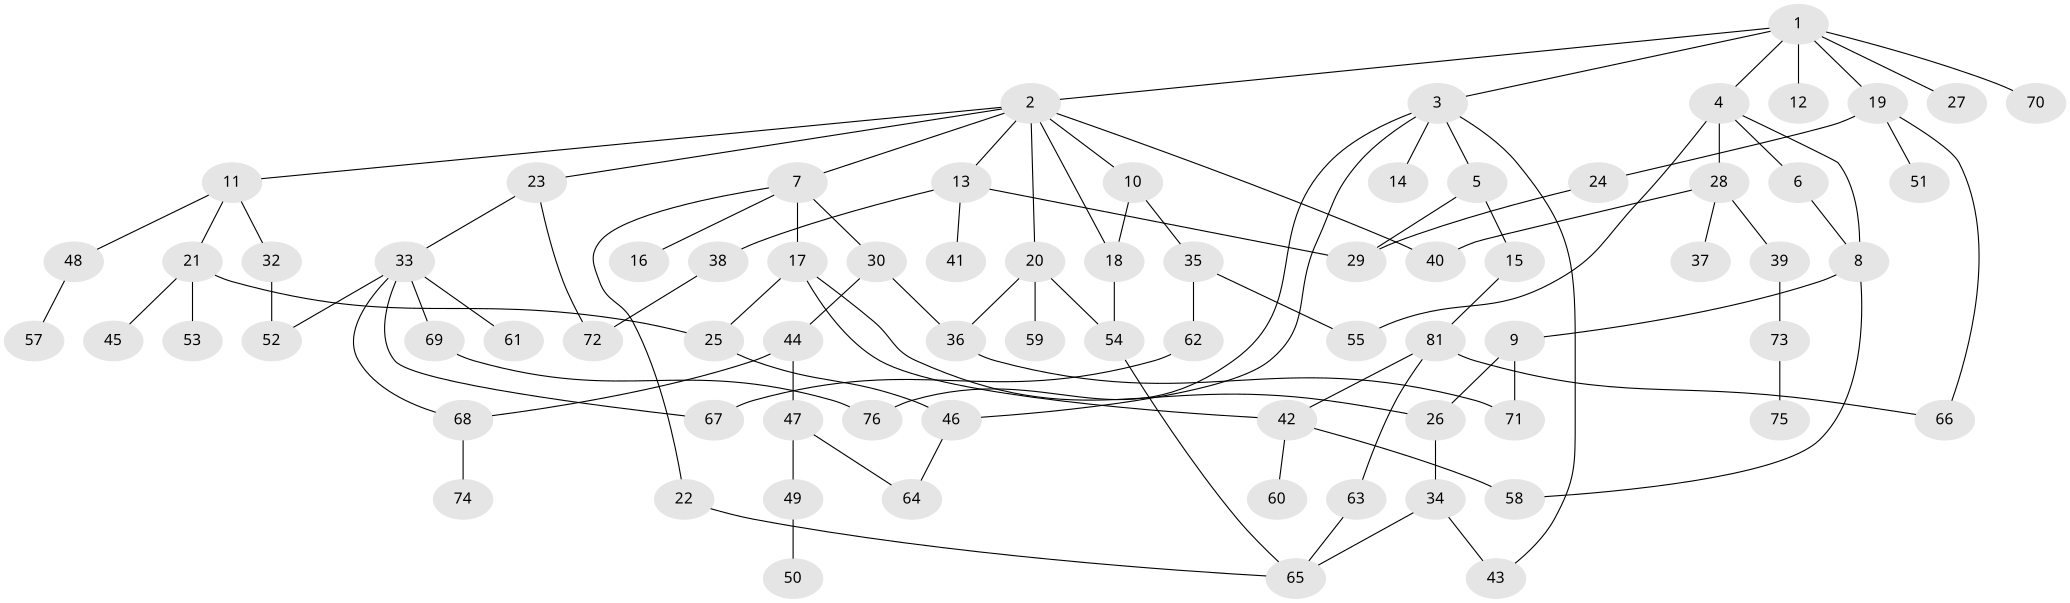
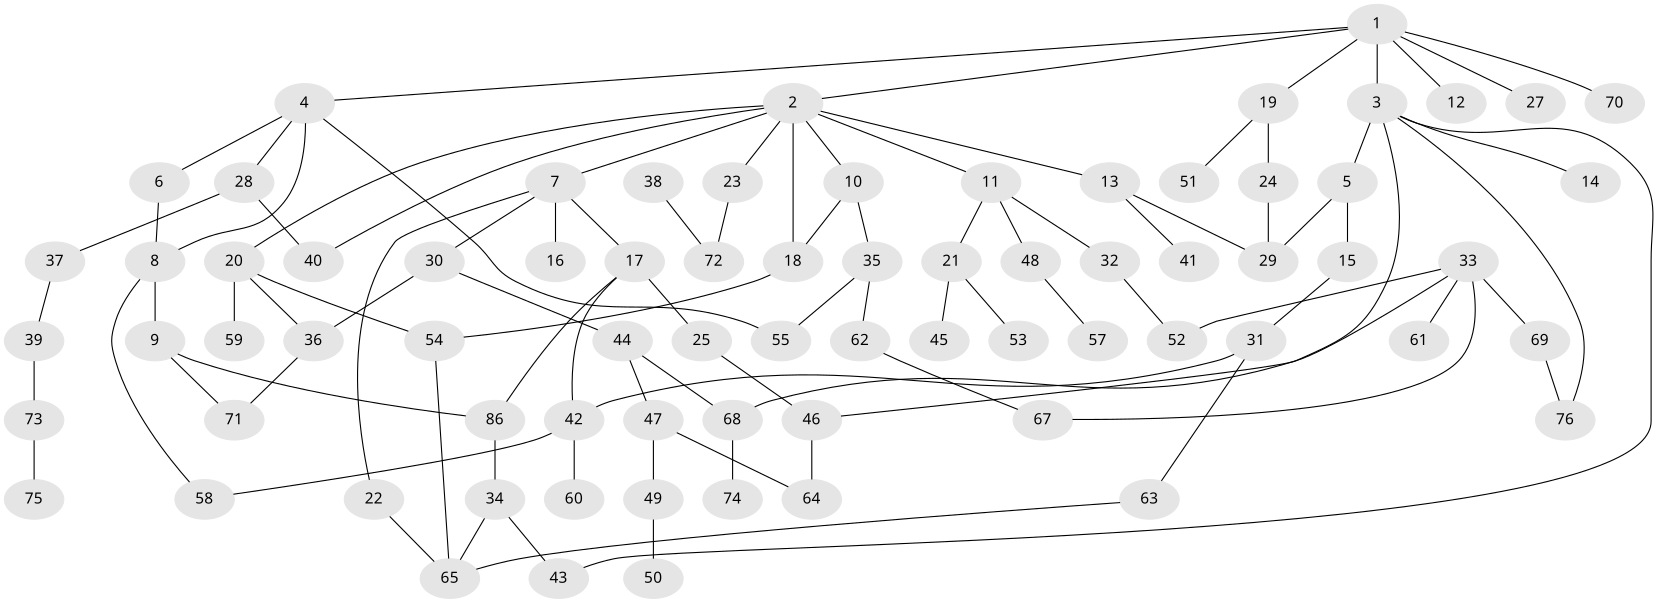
edge "13" -- "38": removed
edge "23" -- "33": removed
edge "28" -- "39": now "37" -- "39"
edge "21" -- "25": removed
node "81": label "81" -> "31"
node "26": label "26" -> "86"
node "66": removed
